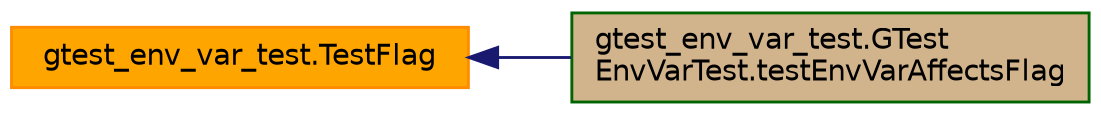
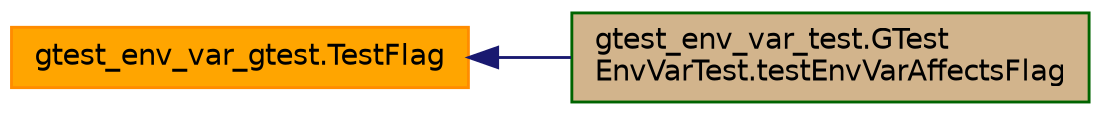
node "gtest_env_var_test.TestFlag": label "gtest_env_var_test.TestFlag" -> "gtest_env_var_gtest.TestFlag"
